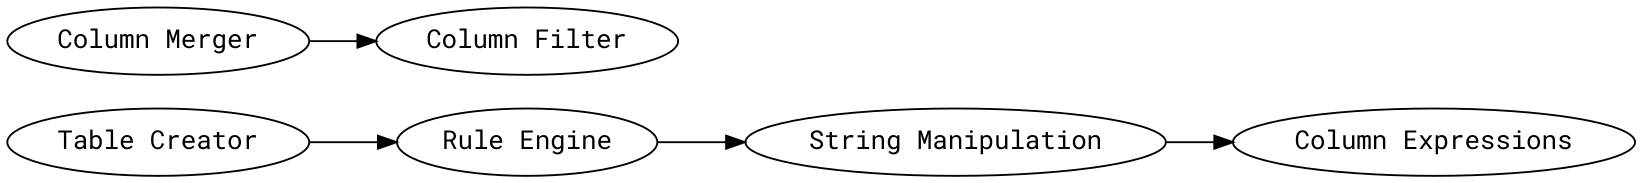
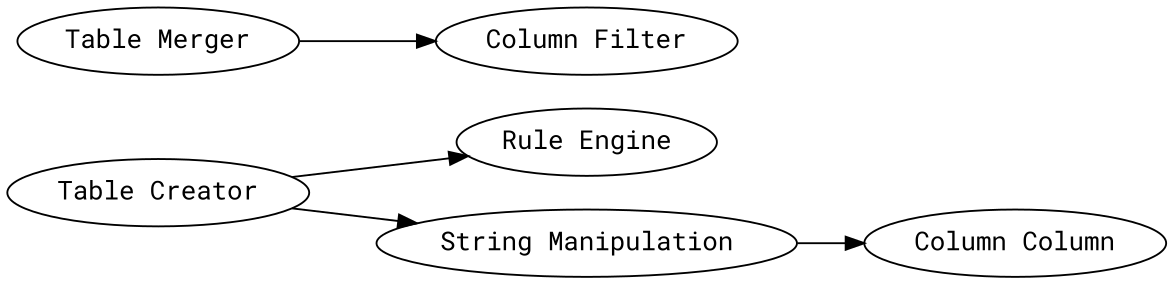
node "Column Merger": label "Column Merger" -> "Table Merger"
edge "Rule Engine" -> "String Manipulation": now "Table Creator" -> "String Manipulation"
node "Column Expressions": label "Column Expressions" -> "Column Column"
